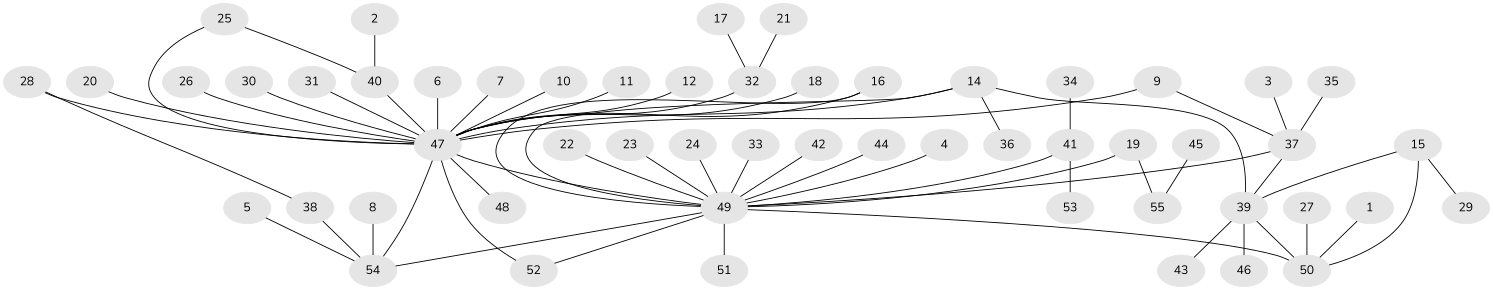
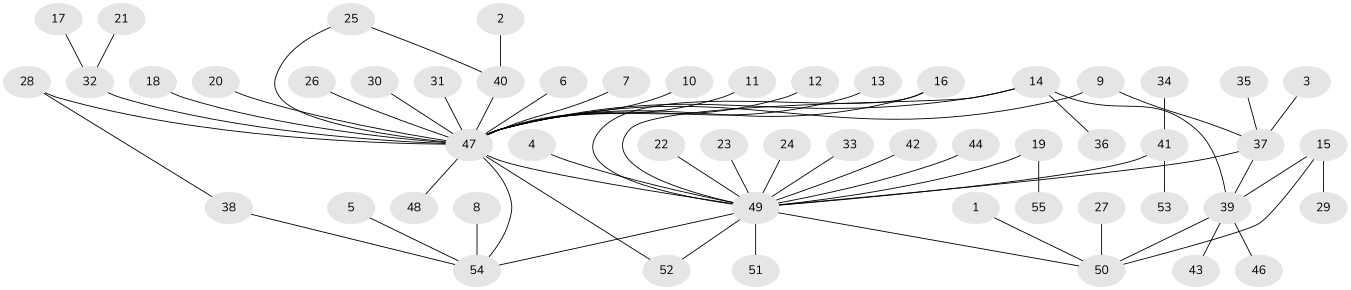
node "13": added
node "45": removed
